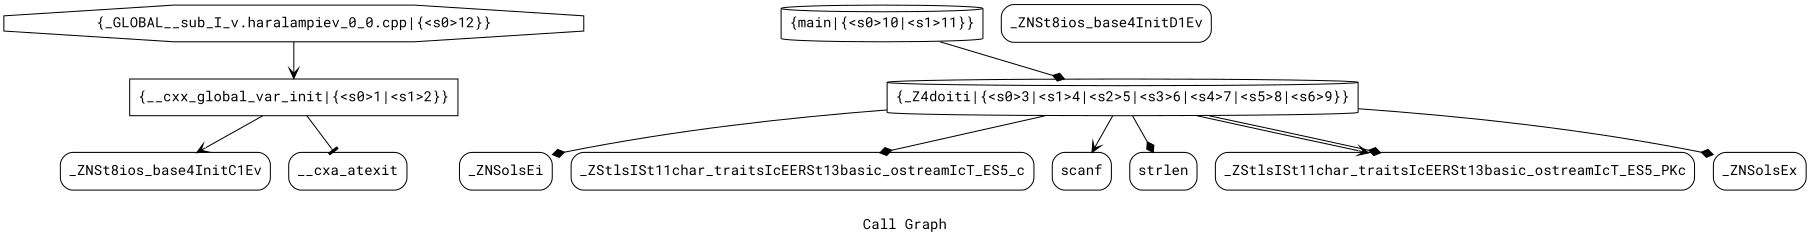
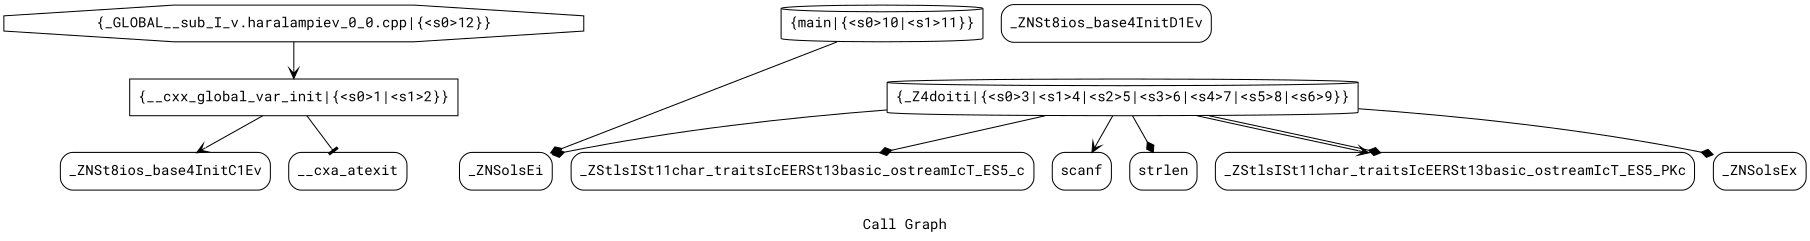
edge "{main|{<s0>10|<s1>11}}" -> "{_Z4doiti|{<s0>3|<s1>4|<s2>5|<s3>6|<s4>7|<s5>8|<s6>9}}": now "{main|{<s0>10|<s1>11}}" -> "_ZNSolsEi"
